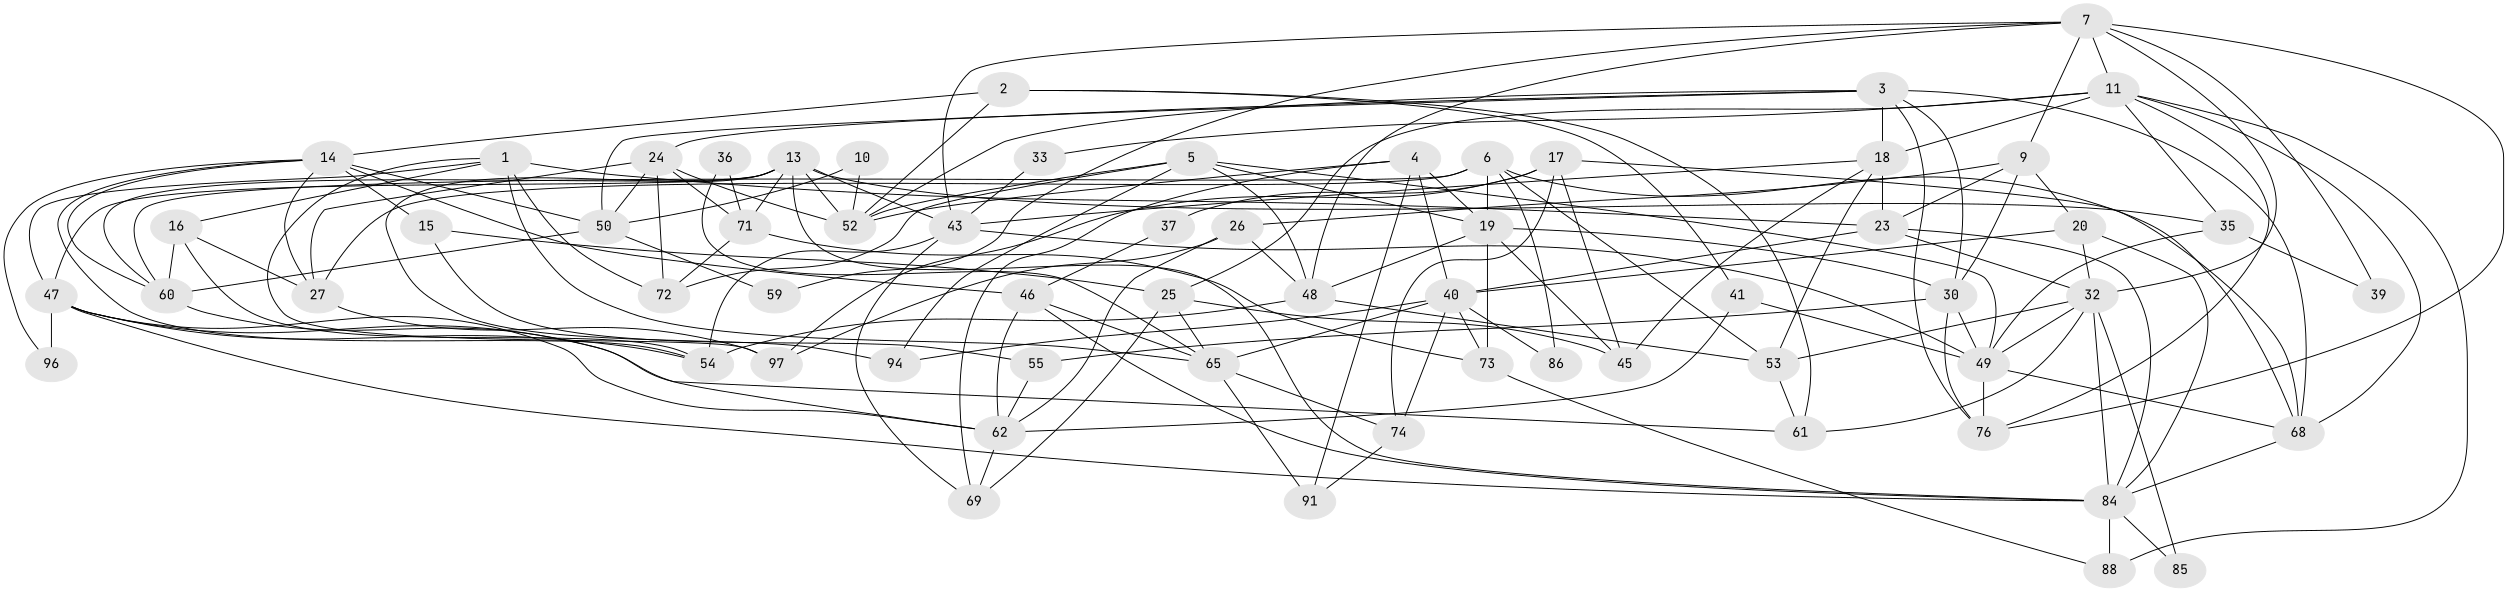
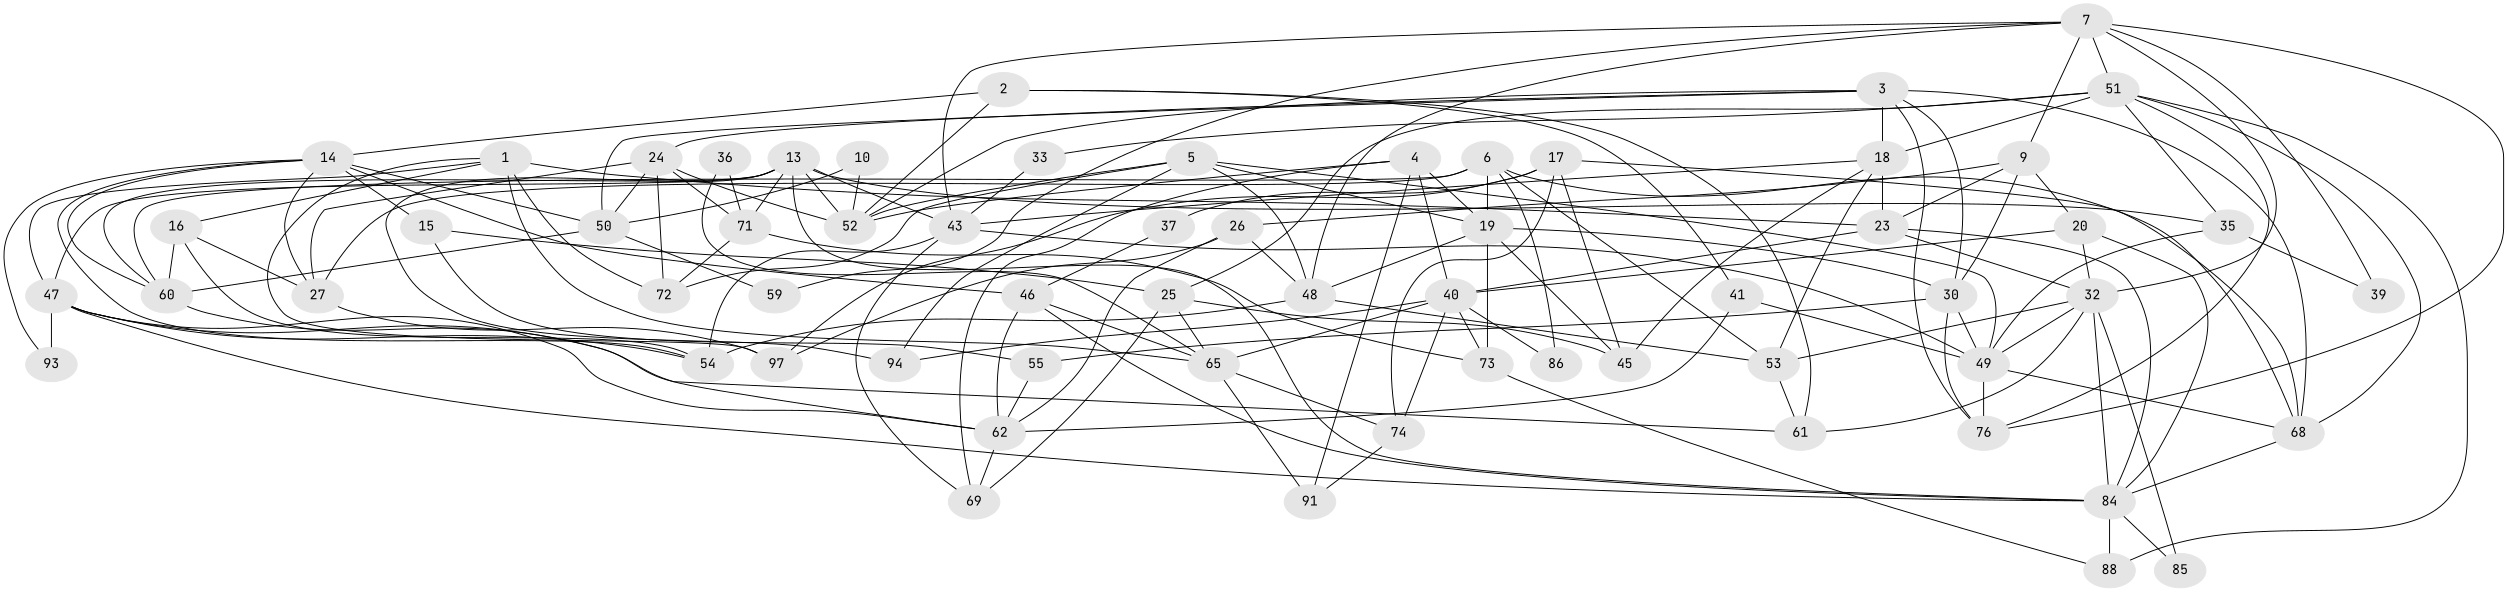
node "11": label "11" -> "51"
node "96": label "96" -> "93"
